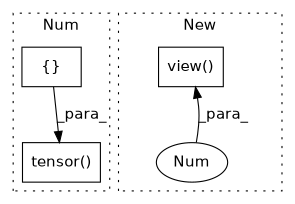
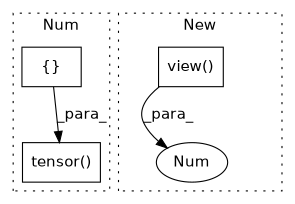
edge "Num" -> "view()": reversed
